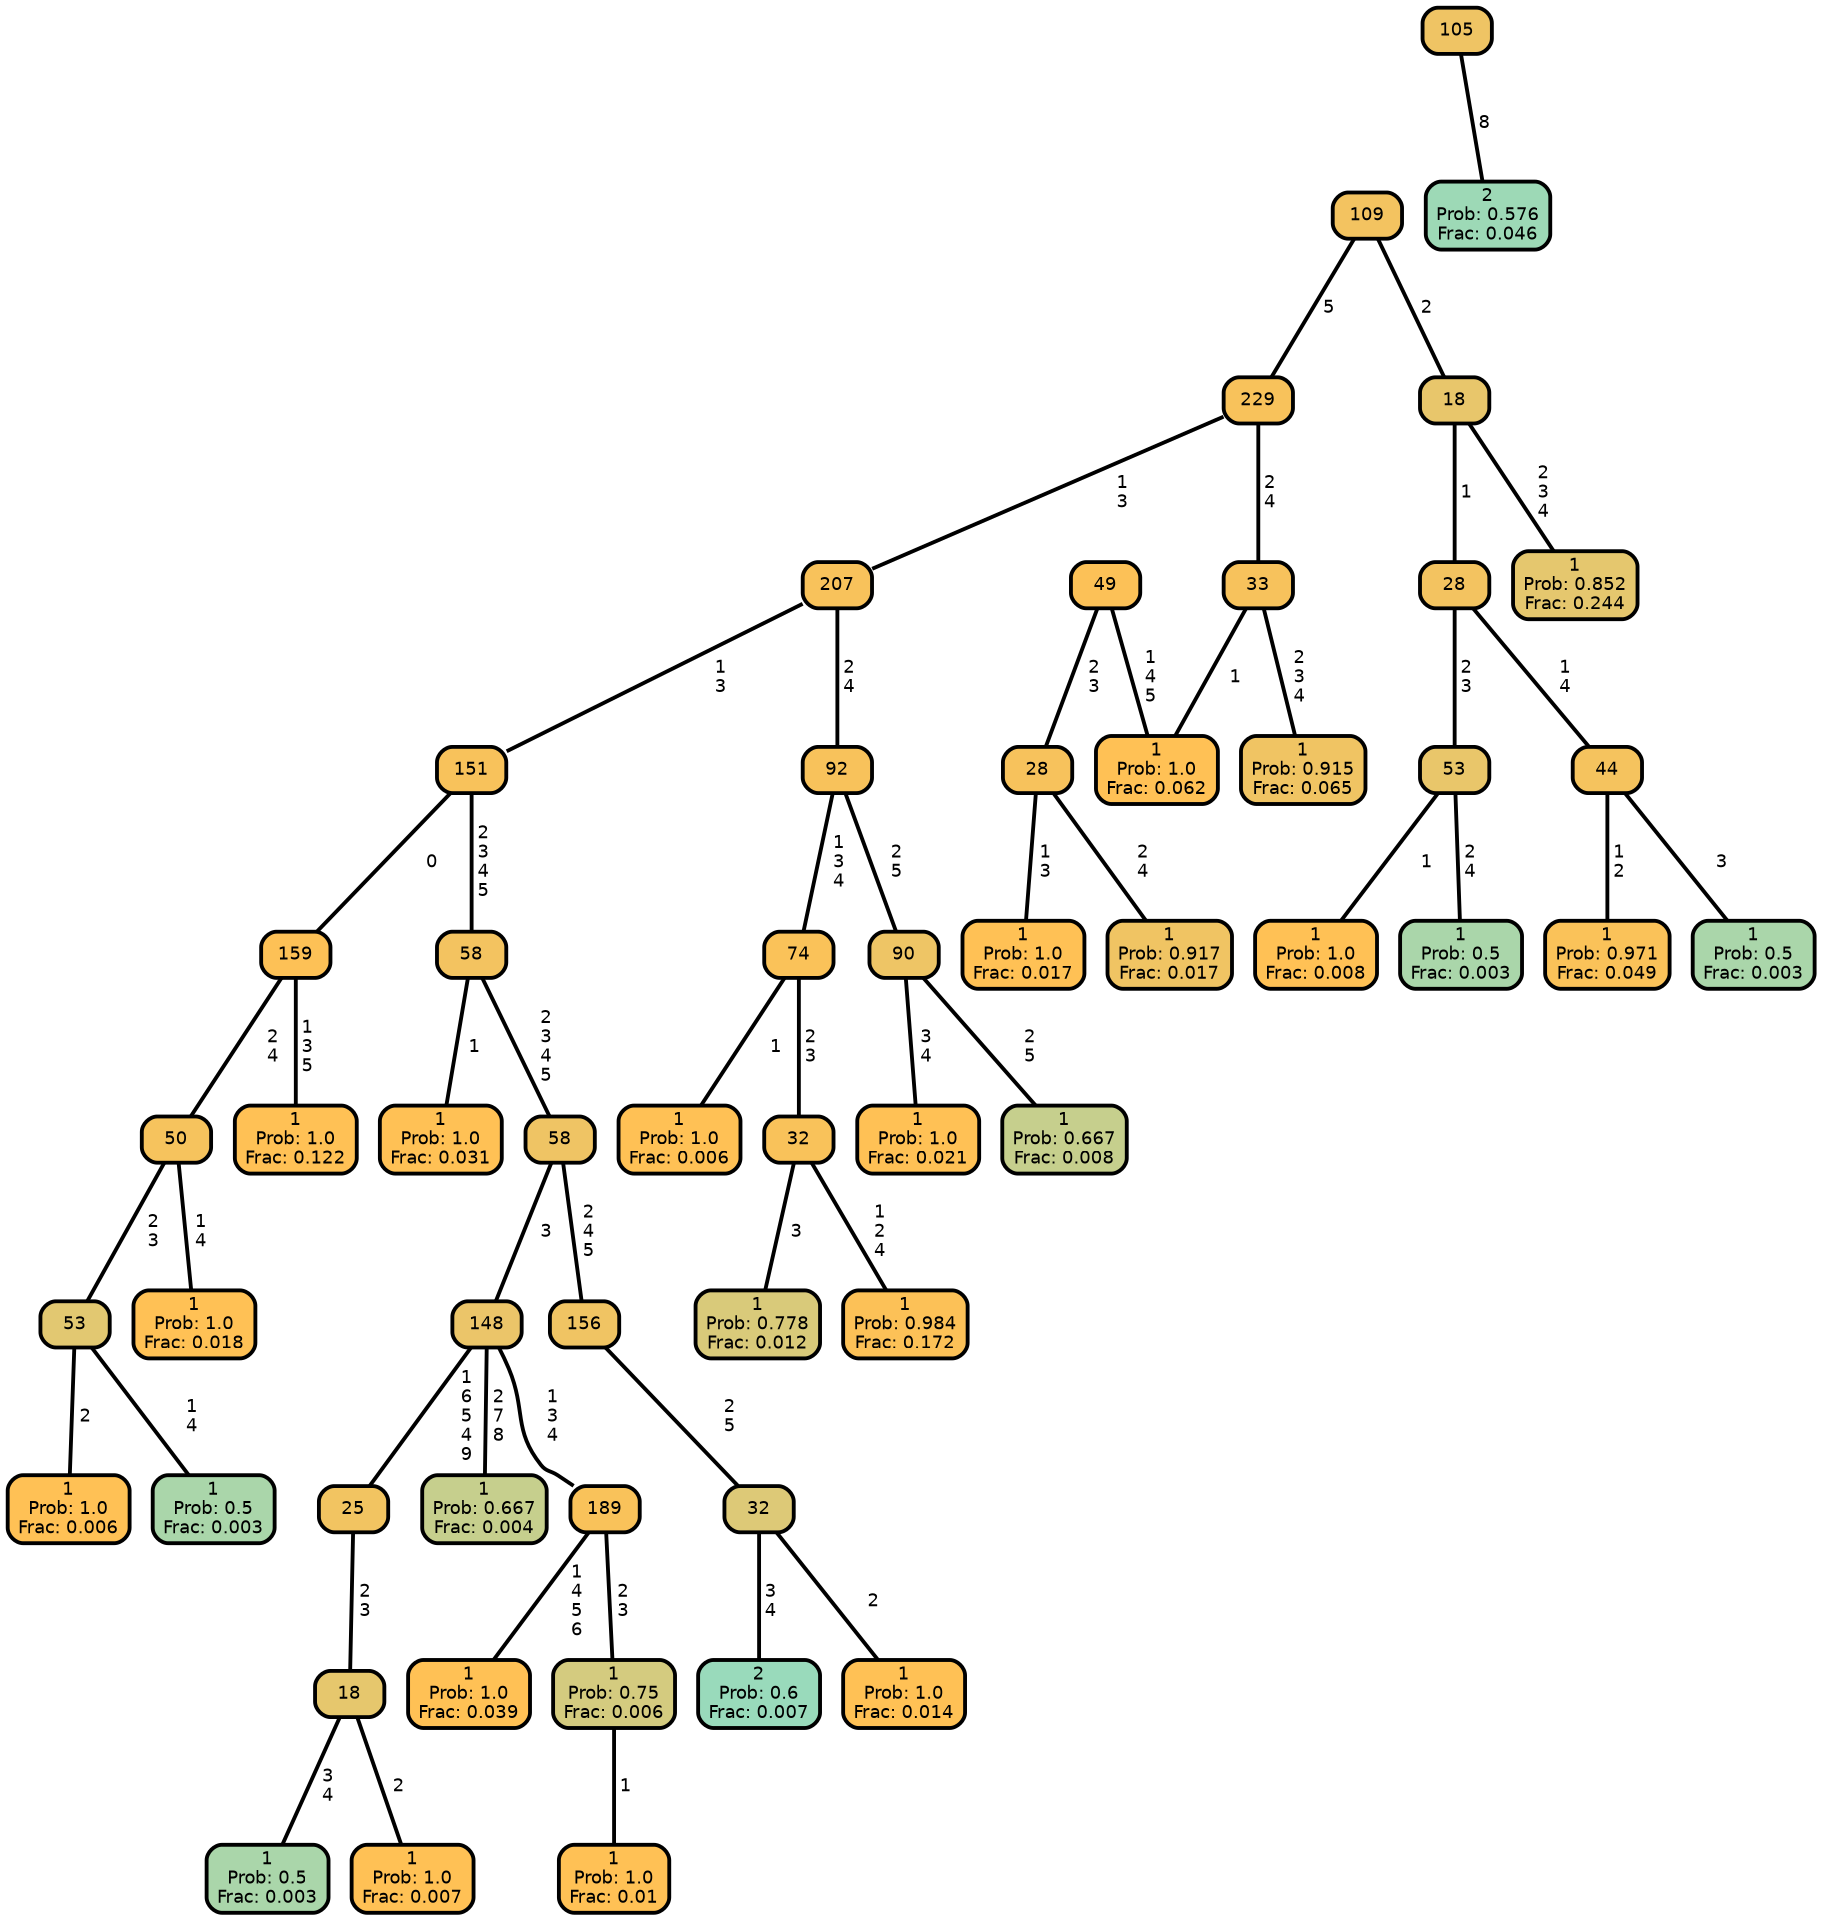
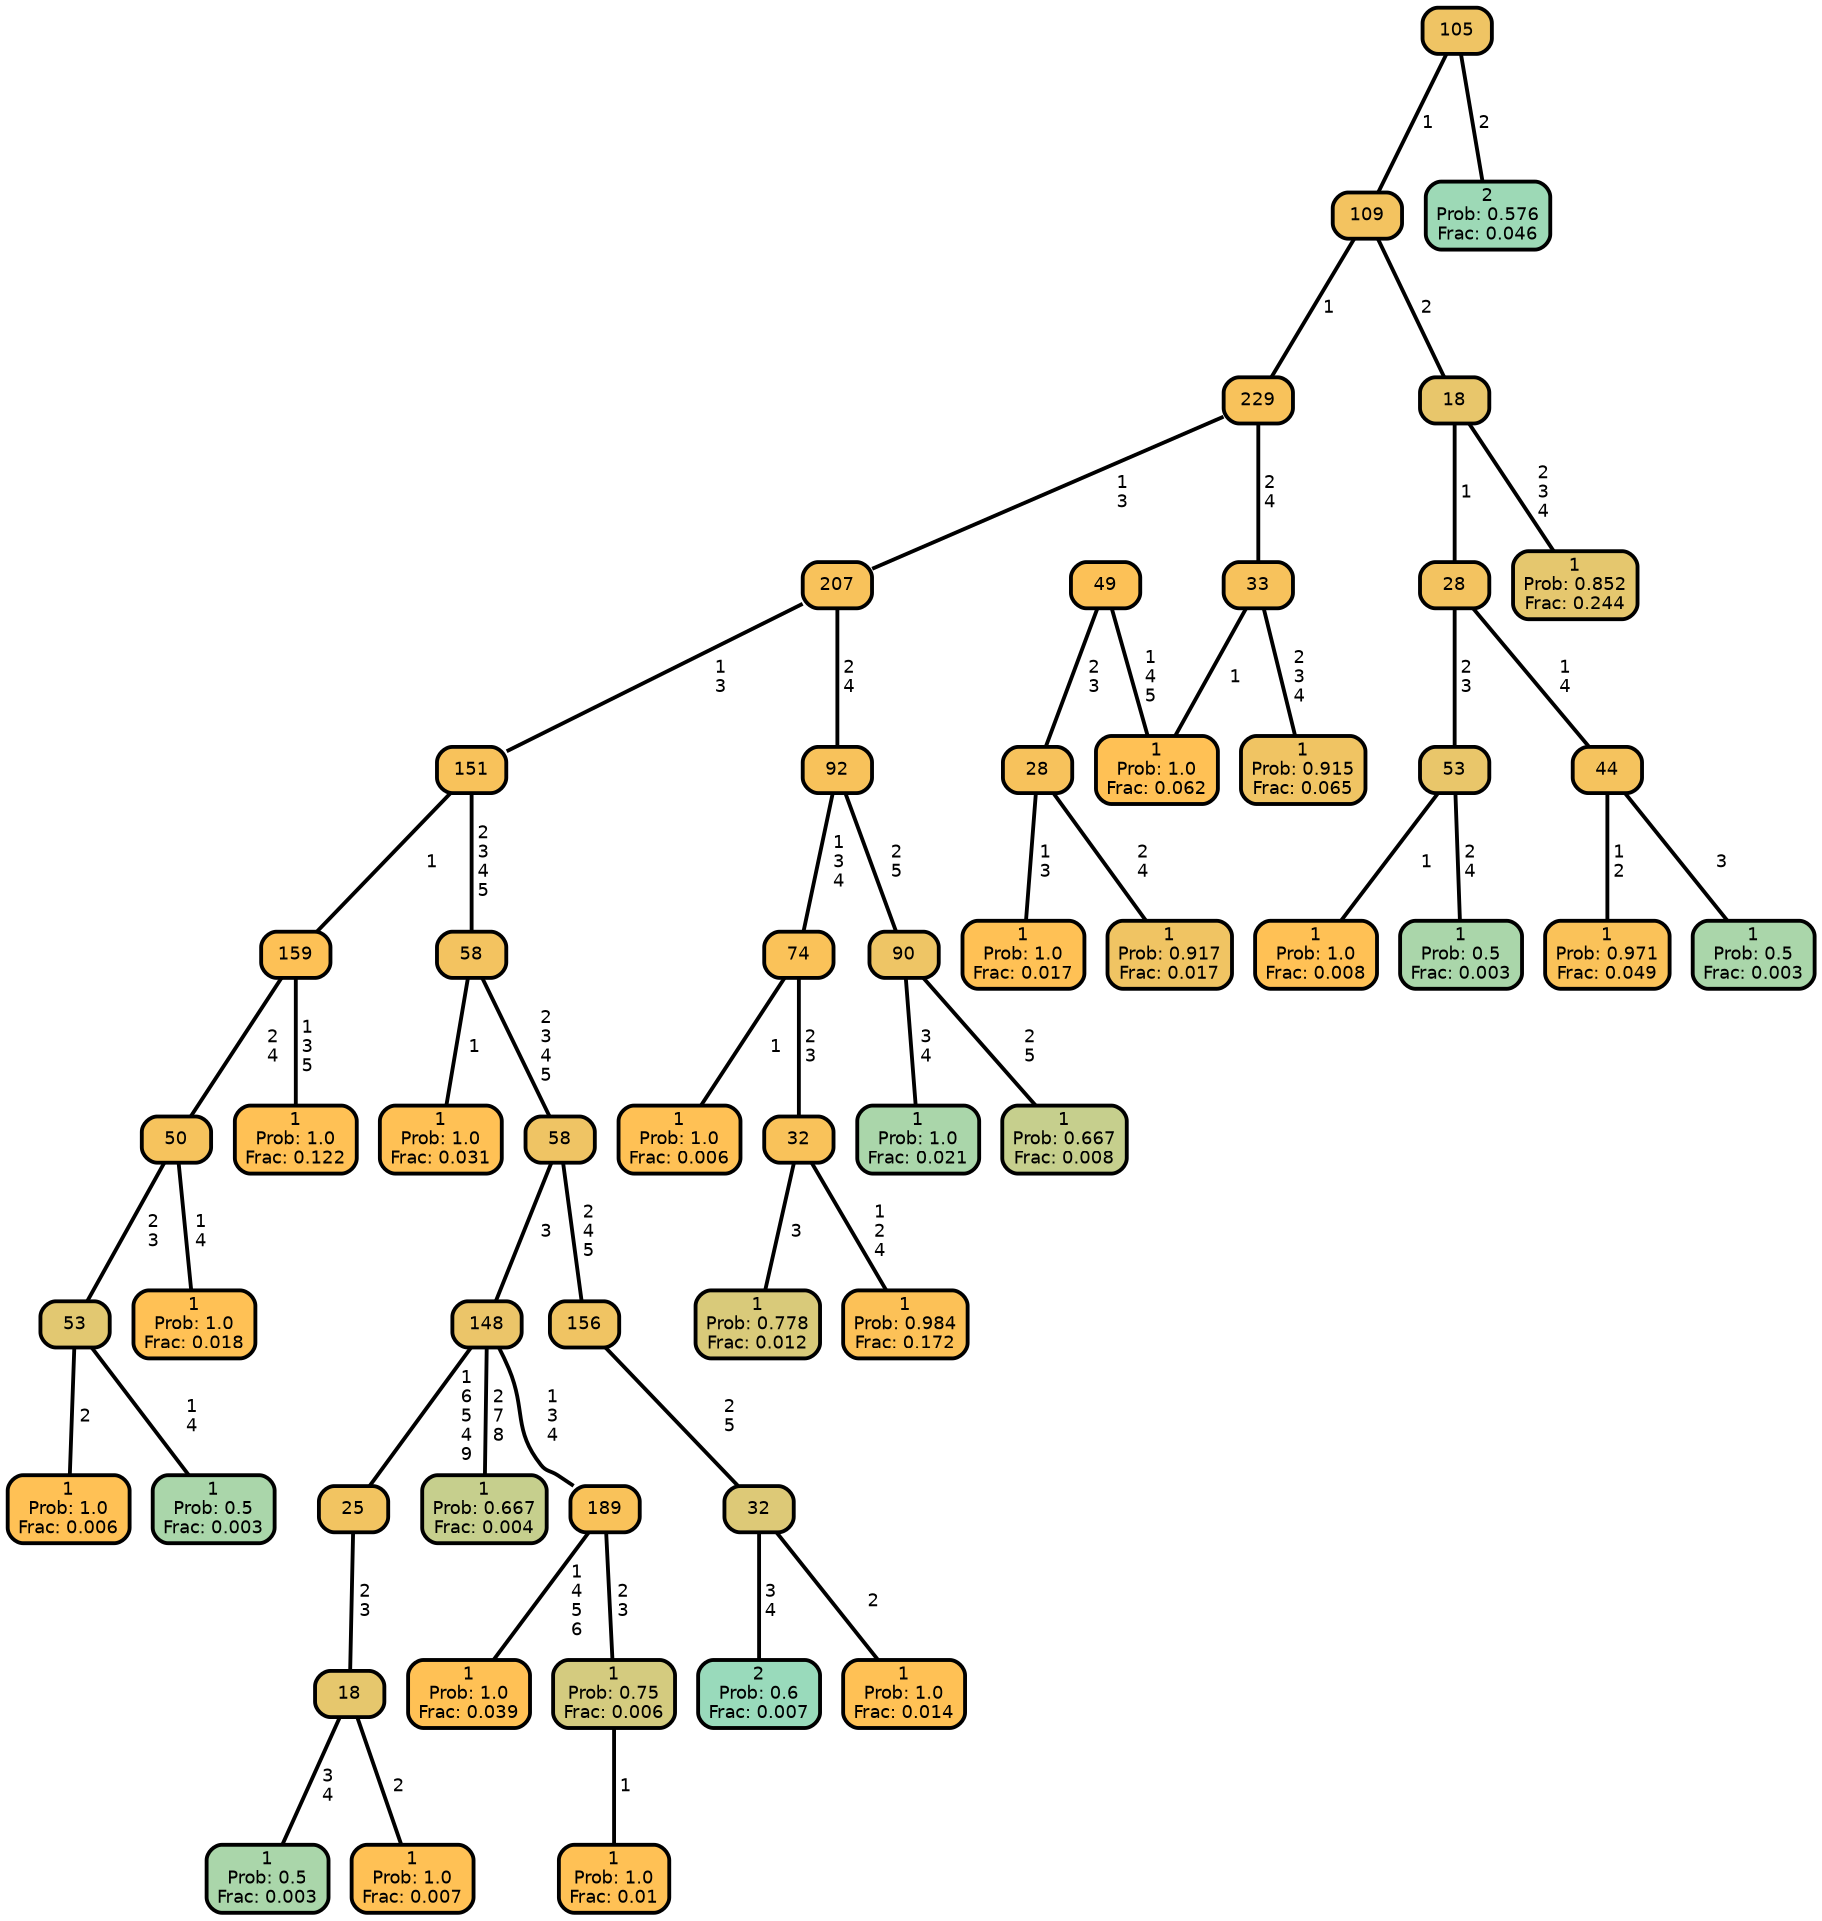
edge "105" -- "109": added, label "1"
edge "105" -- "2 Prob: 0.576 Frac: 0.046": label " 8" -> " 2"
edge "109" -- "229": label " 5" -> " 1"
edge "151" -- "159": label " 0" -> " 1"
node "1 Prob: 1.0 Frac: 0.021": fillcolor #ffc155 -> #aad6aa
